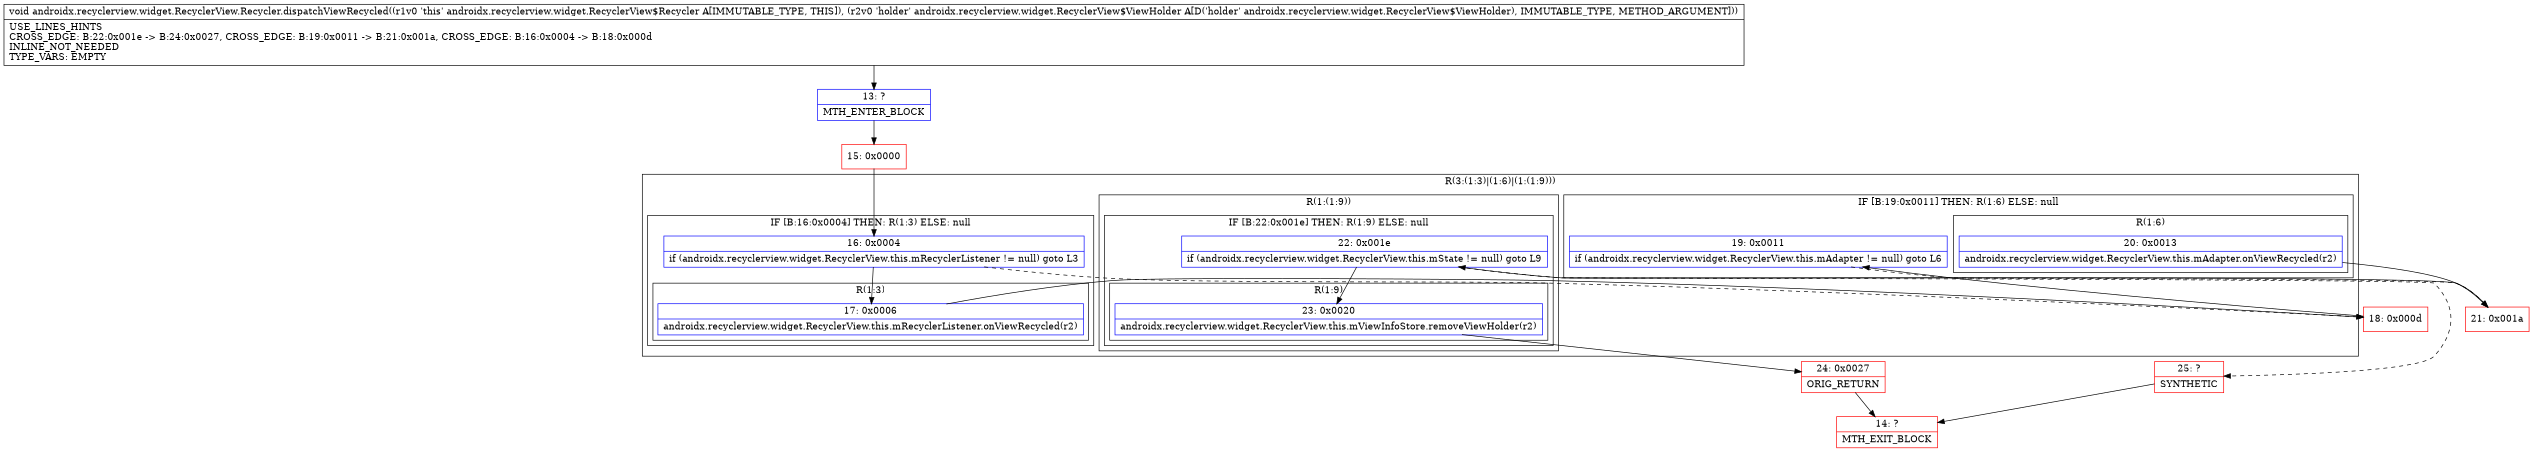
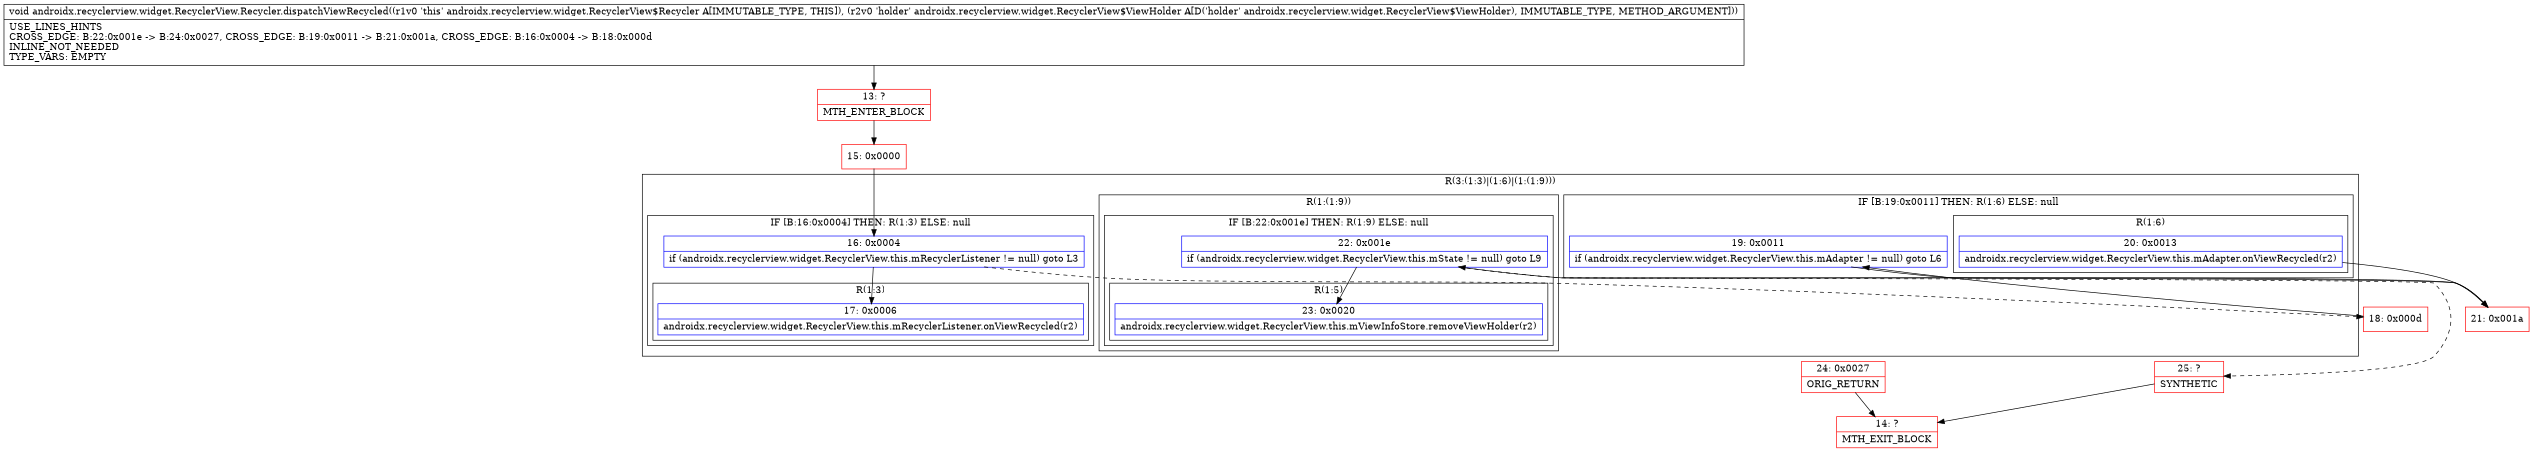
node "13: ?": color blue -> red
edge "19: 0x0011" -> "21: 0x001a": style dashed -> solid
edge "17: 0x0006" -> "18: 0x000d": removed
cluster "R(1:9)": label "R(1:9)" -> "R(1:5)"
edge "23: 0x0020" -> "24: 0x0027": removed
